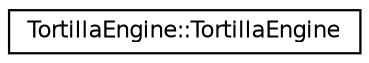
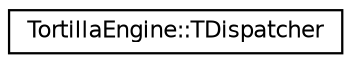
node "TortillaEngine::TortillaEngine": label "TortillaEngine::TortillaEngine" -> "TortillaEngine::TDispatcher"
